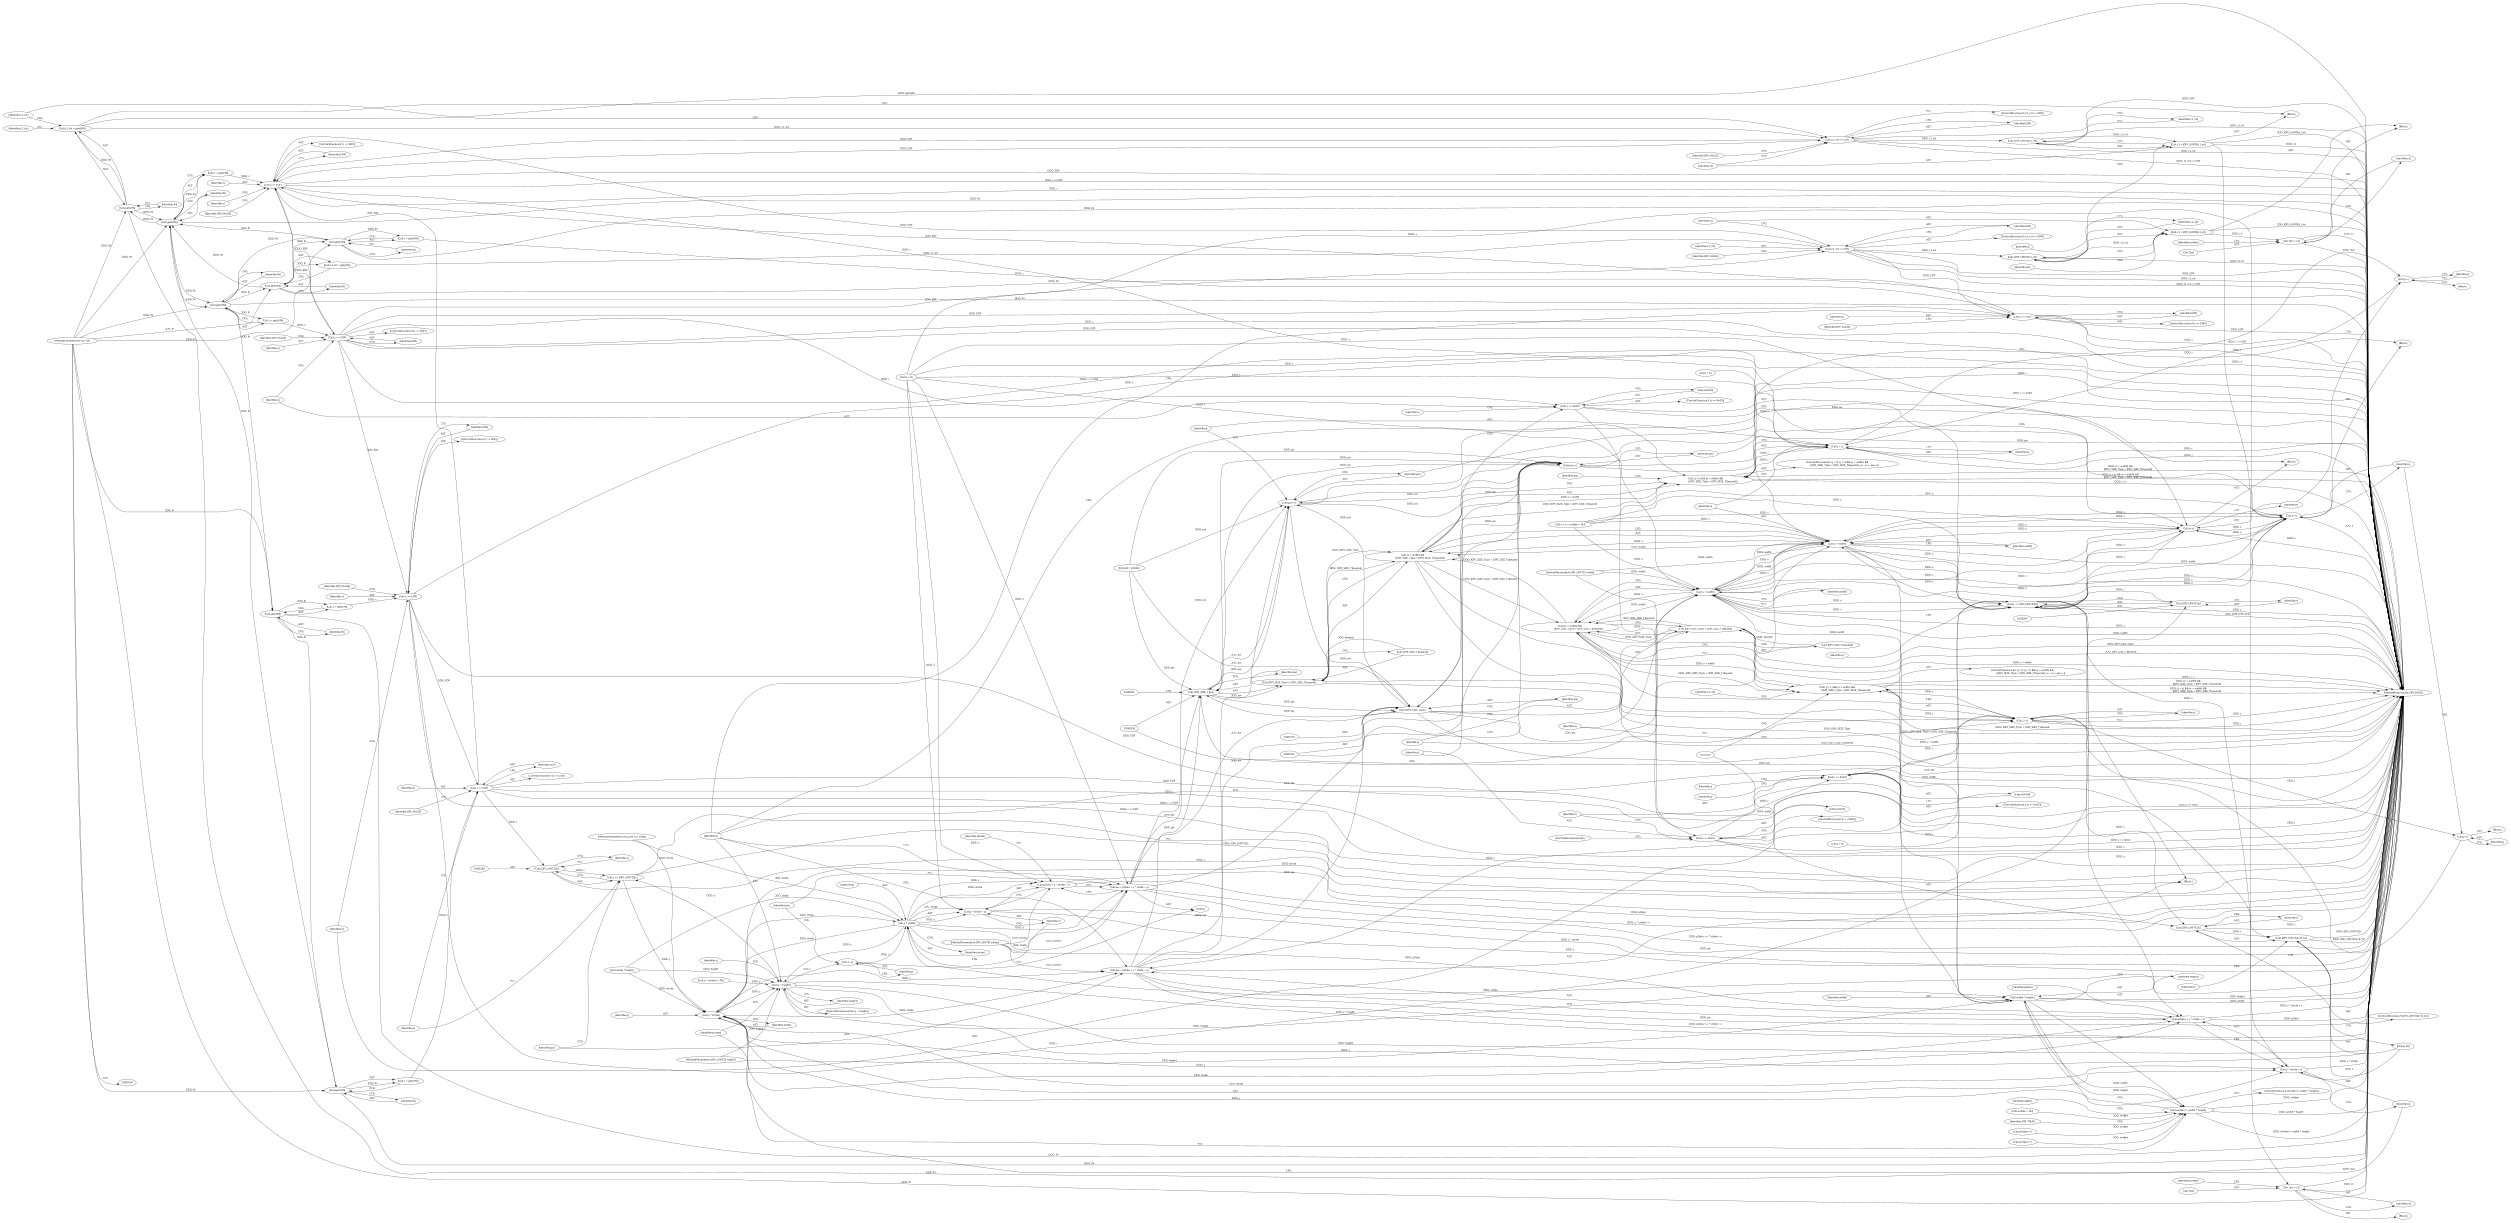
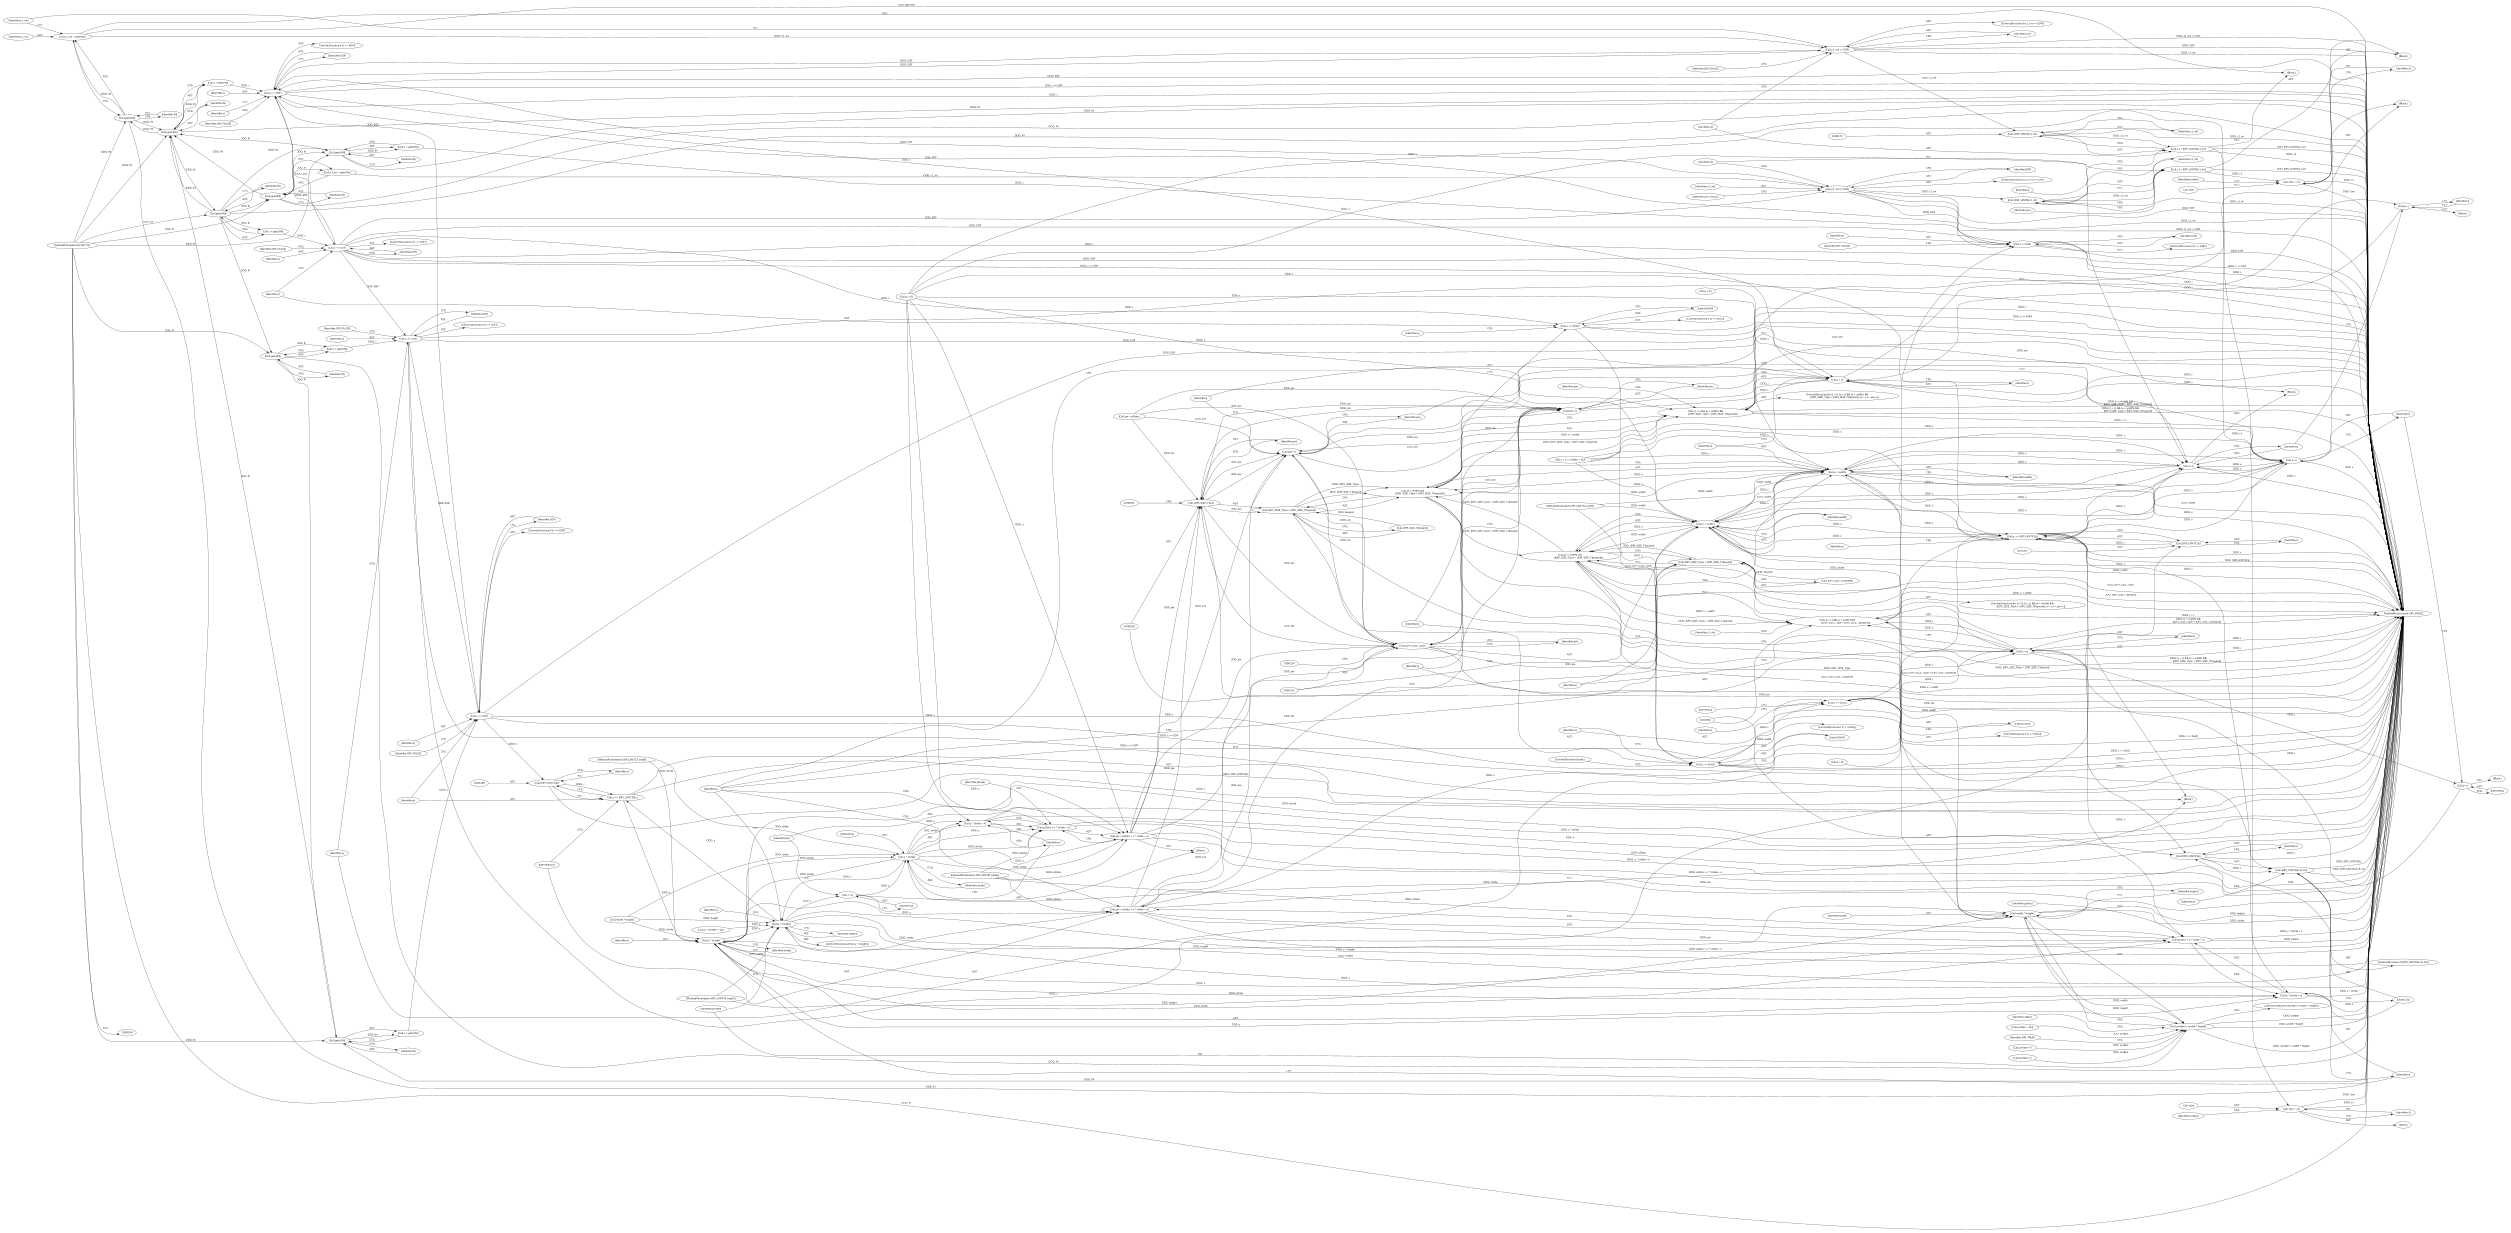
node "1000172": added
